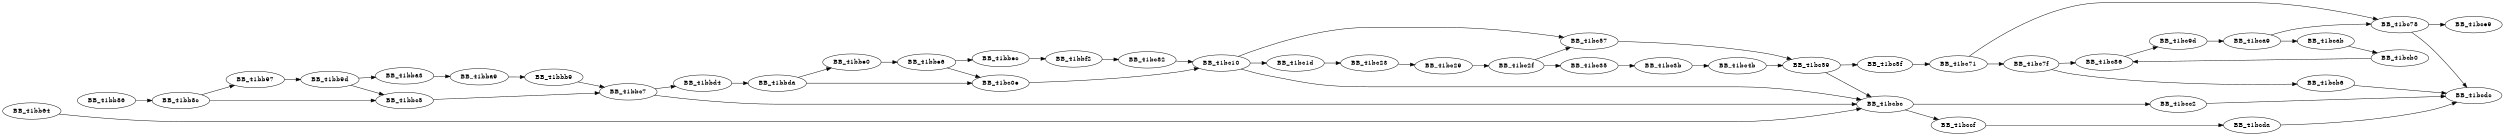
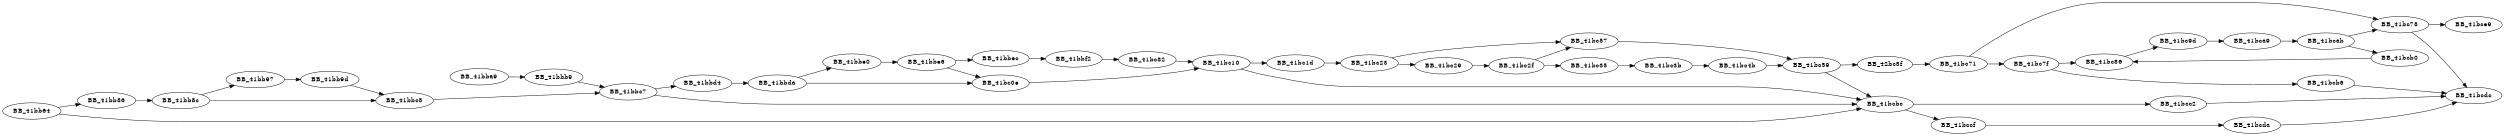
edge "BB_41bca9" -> "BB_41bc78": now "BB_41bcab" -> "BB_41bc78"
edge "BB_41bc10" -> "BB_41bc57": now "BB_41bc23" -> "BB_41bc57"
node "BB_41bc5f": label "BB_41bc5f" -> "BB_42bc5f"
node "BB_41bba3": removed
edge "BB_41bb64" -> "BB_41bb86": added
